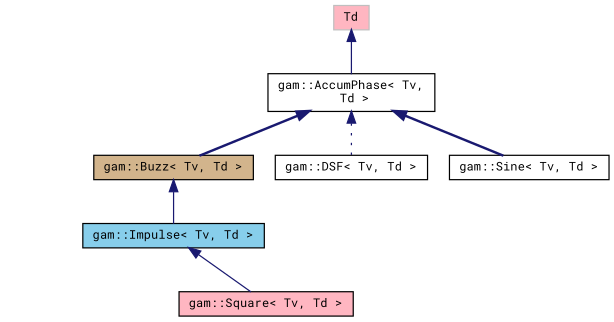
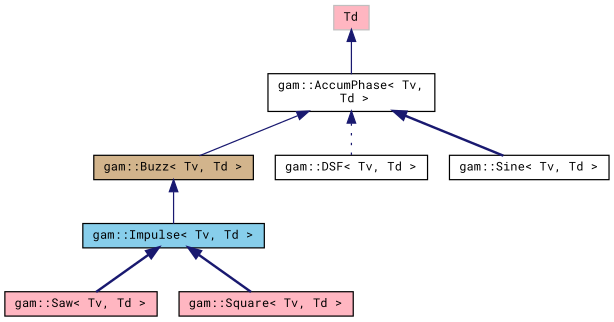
edge "gam::Buzz< Tv, Td >" -> "gam::AccumPhase< Tv, Td >": style bold -> solid
edge "gam::Square< Tv, Td >" -> "gam::Impulse< Tv, Td >": style solid -> bold
node "gam::Saw< Tv, Td >": added
